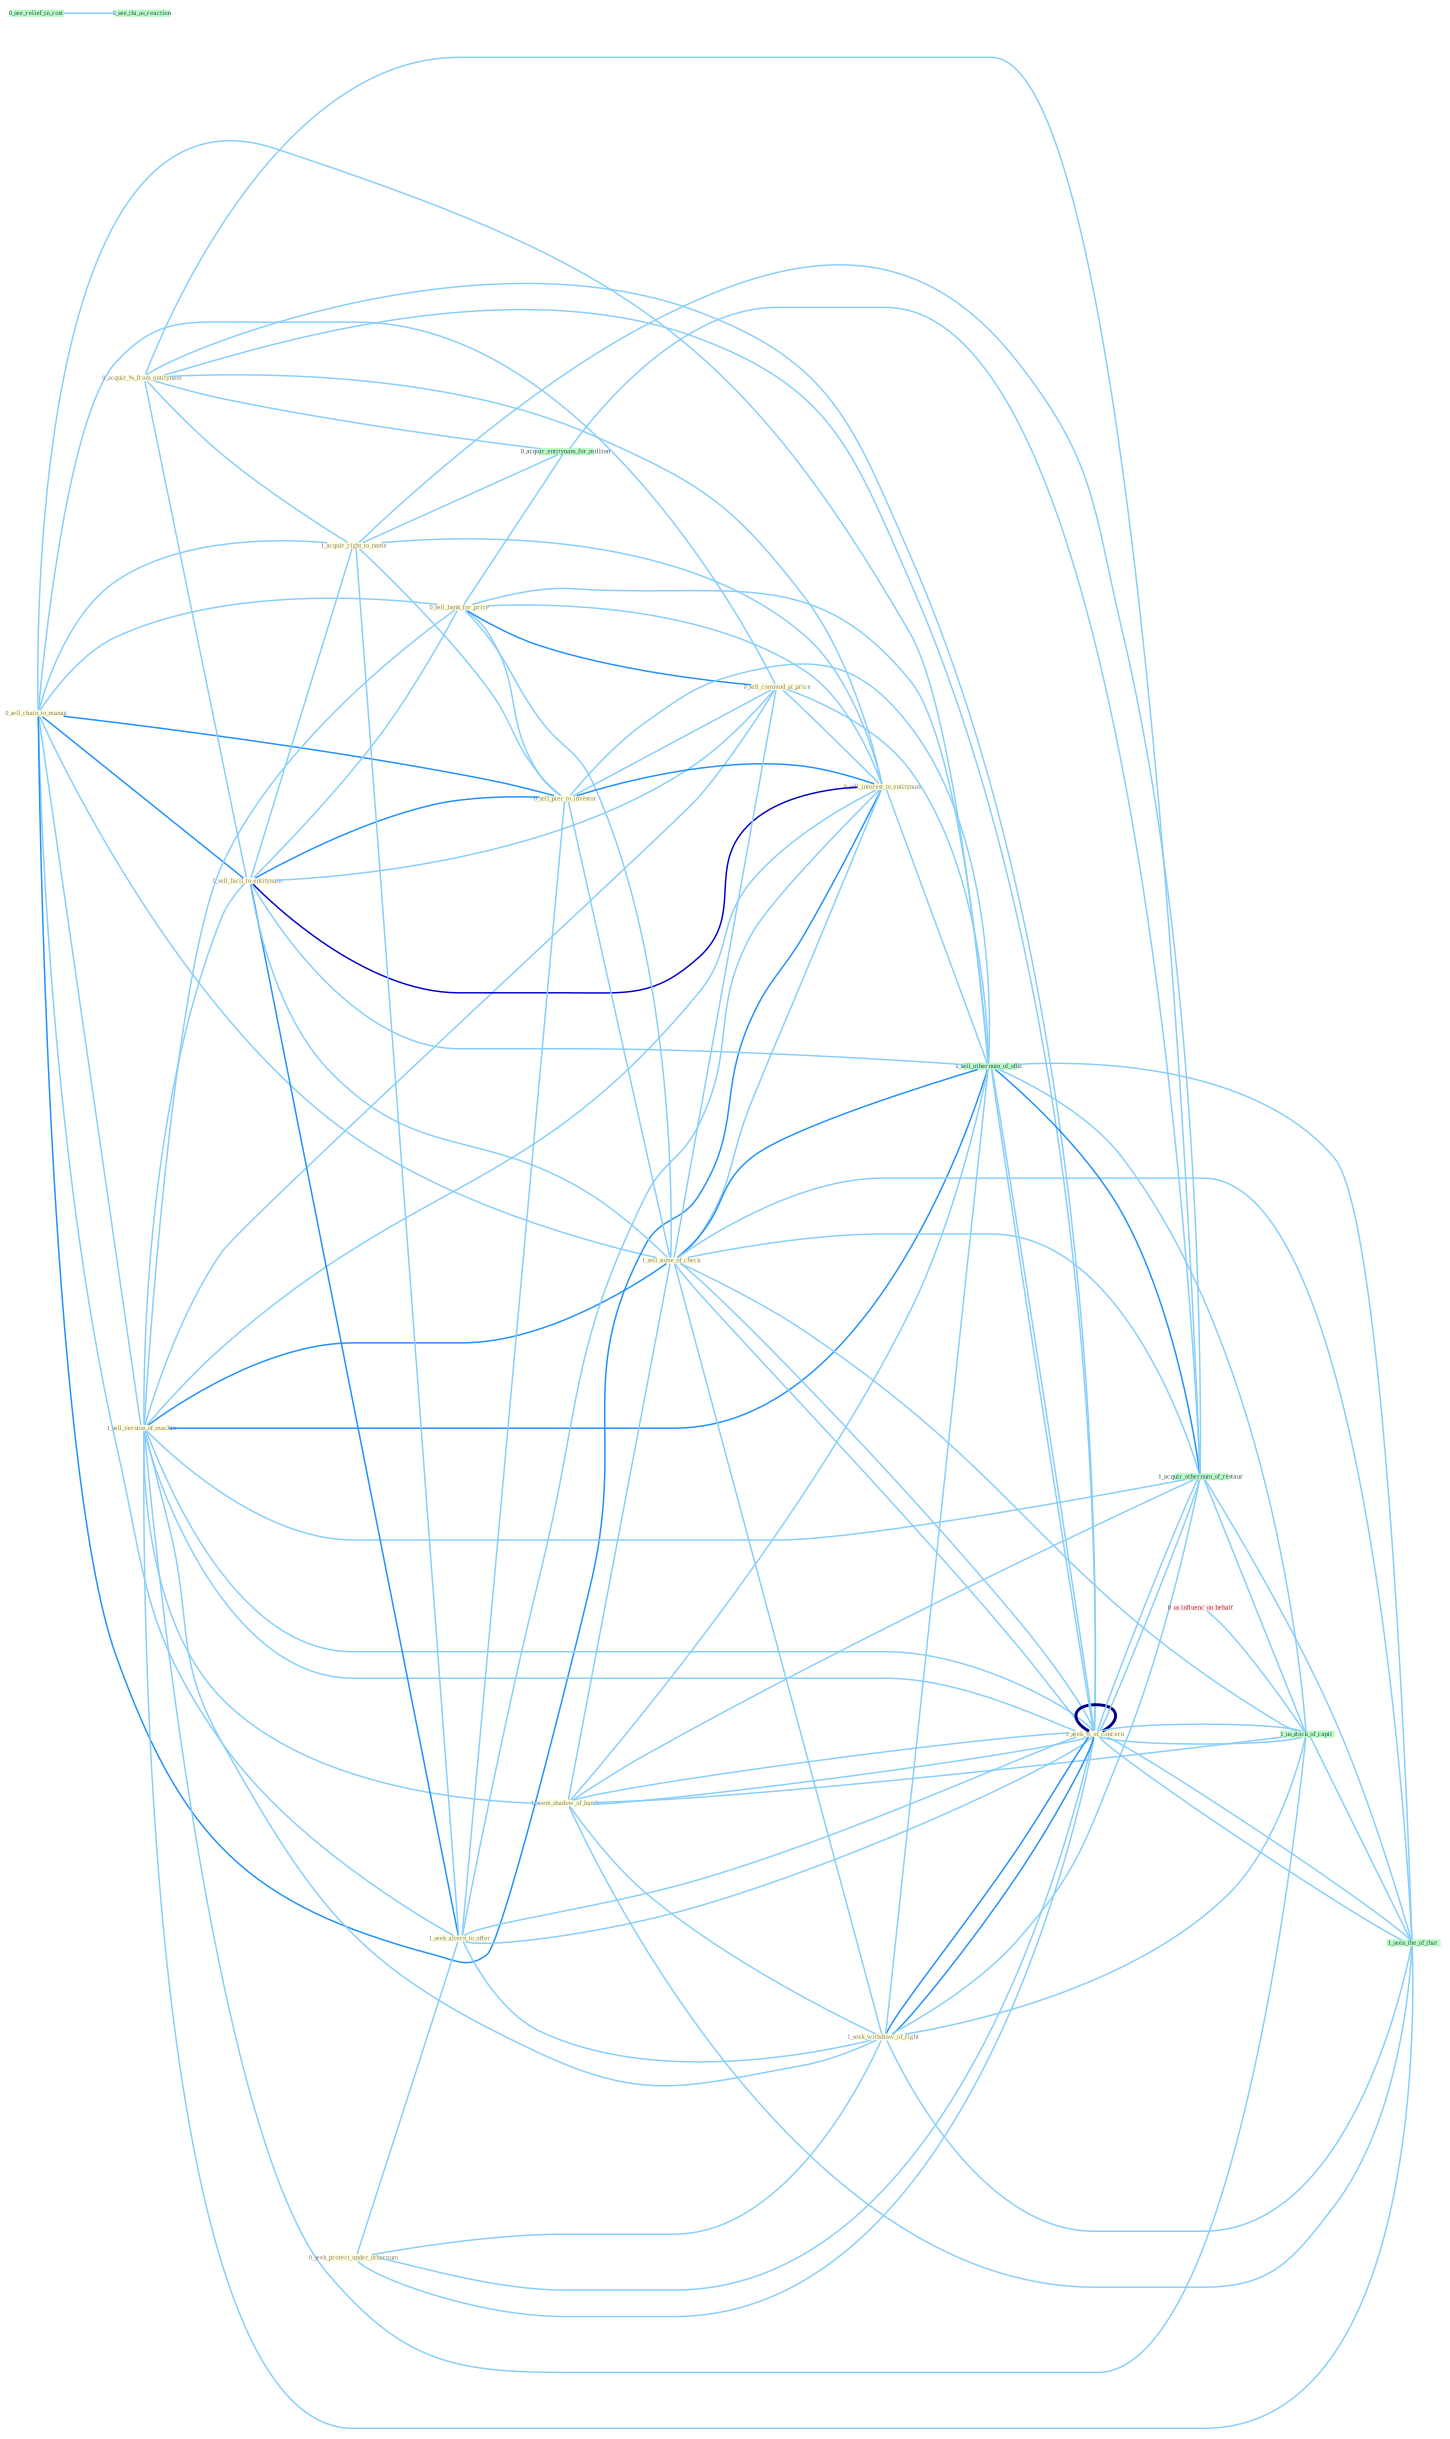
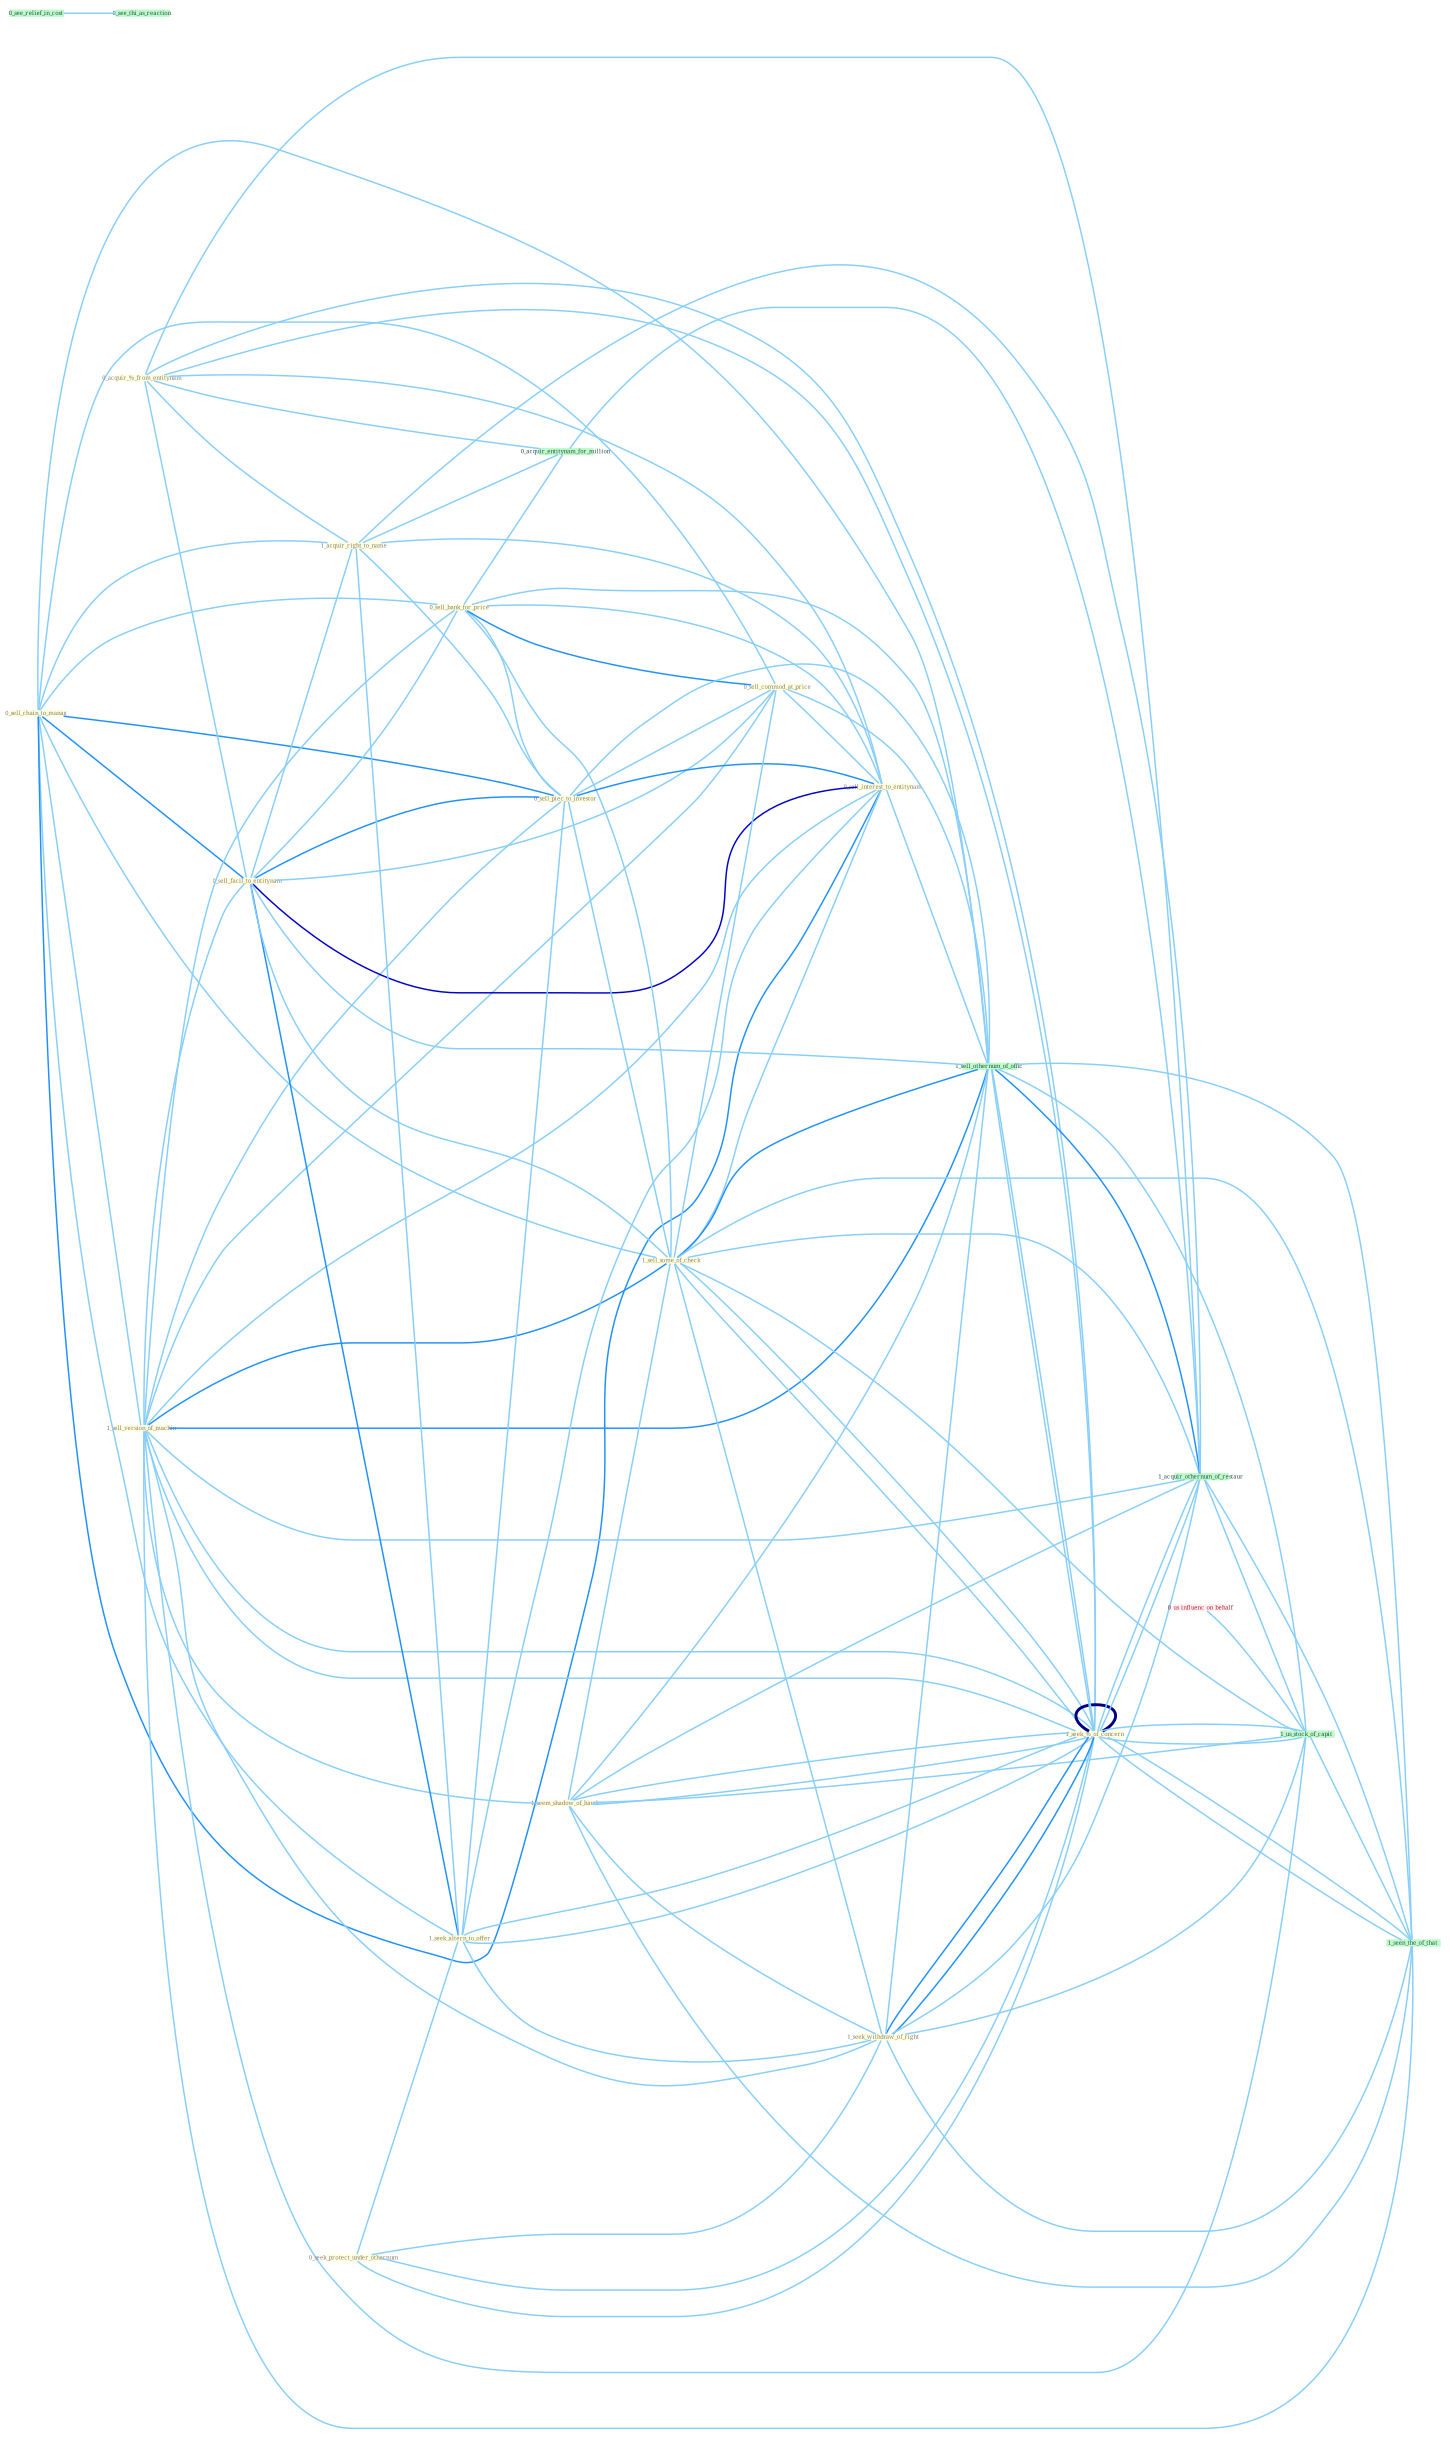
edge "0_sell_piec_to_investor" -- "1_sell_version_of_machin": added
